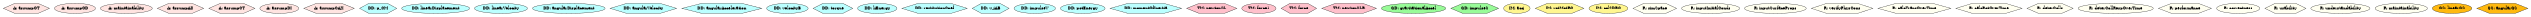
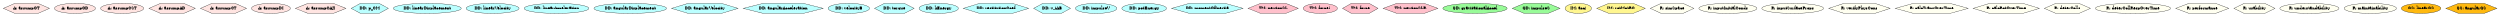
node "A: maintainability": label "A: maintainability" -> "A: assumpCST"
node "DD: linearAcceleration": added
node "IM: col2DRC": removed
node "R: correctness": removed
